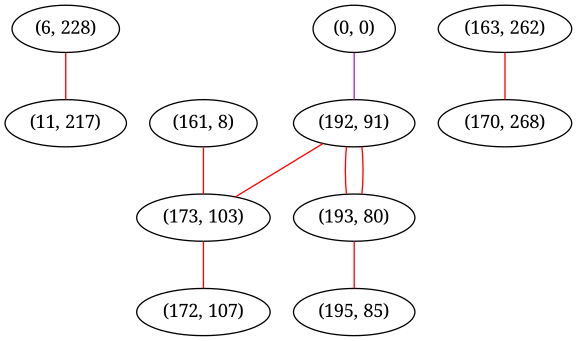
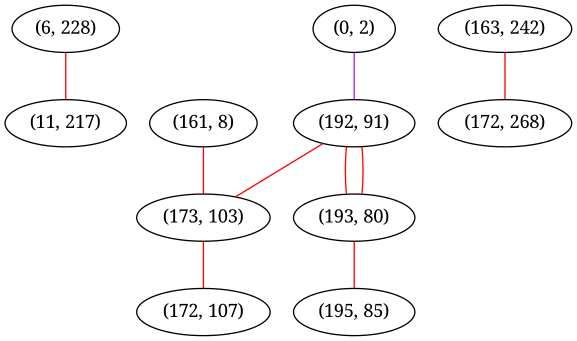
node "(0, 0)": label "(0, 0)" -> "(0, 2)"
node "(163, 262)": label "(163, 262)" -> "(163, 242)"
node "(170, 268)": label "(170, 268)" -> "(172, 268)"
